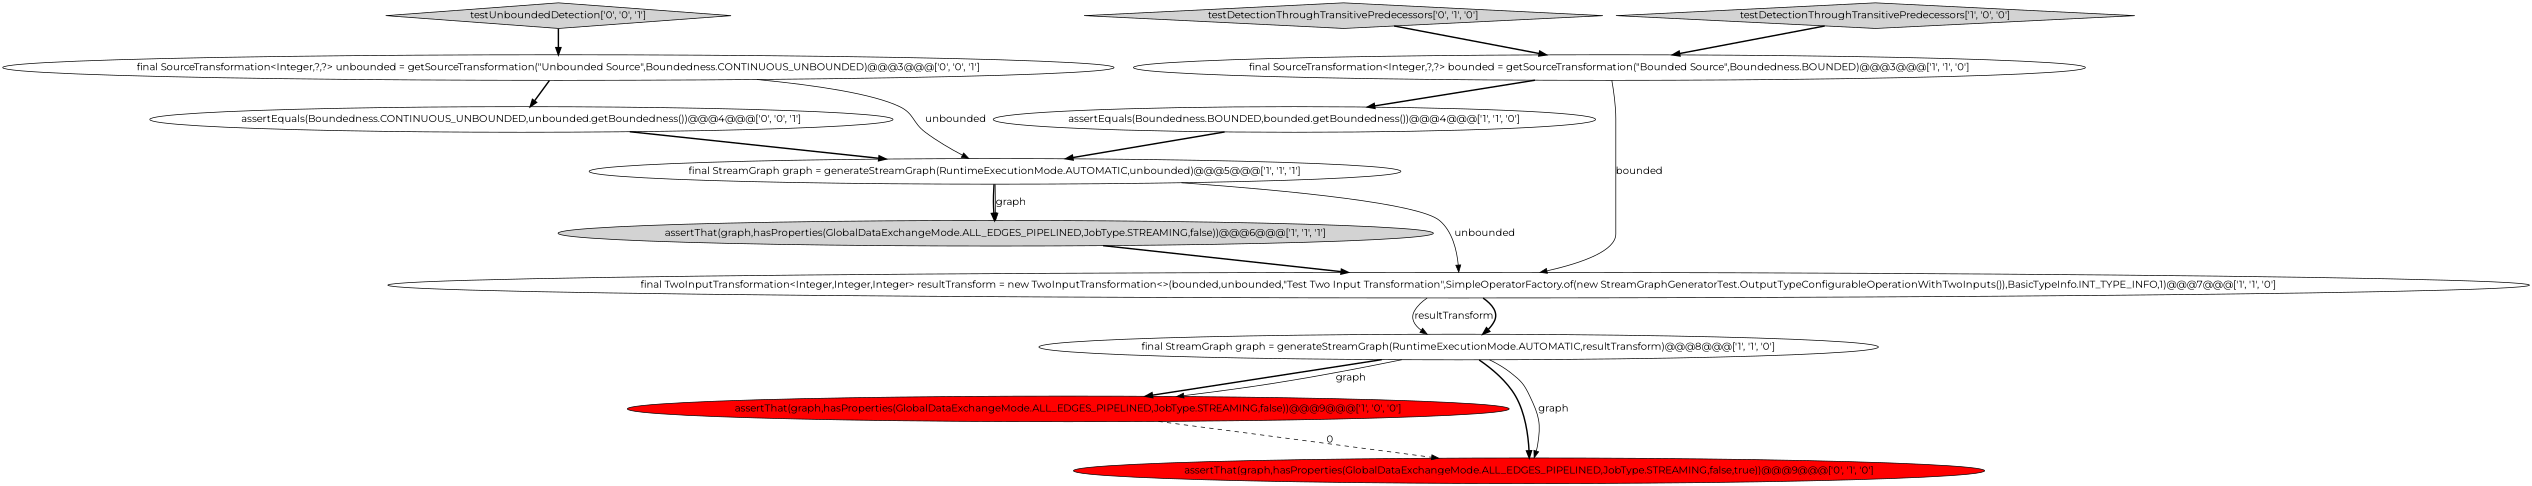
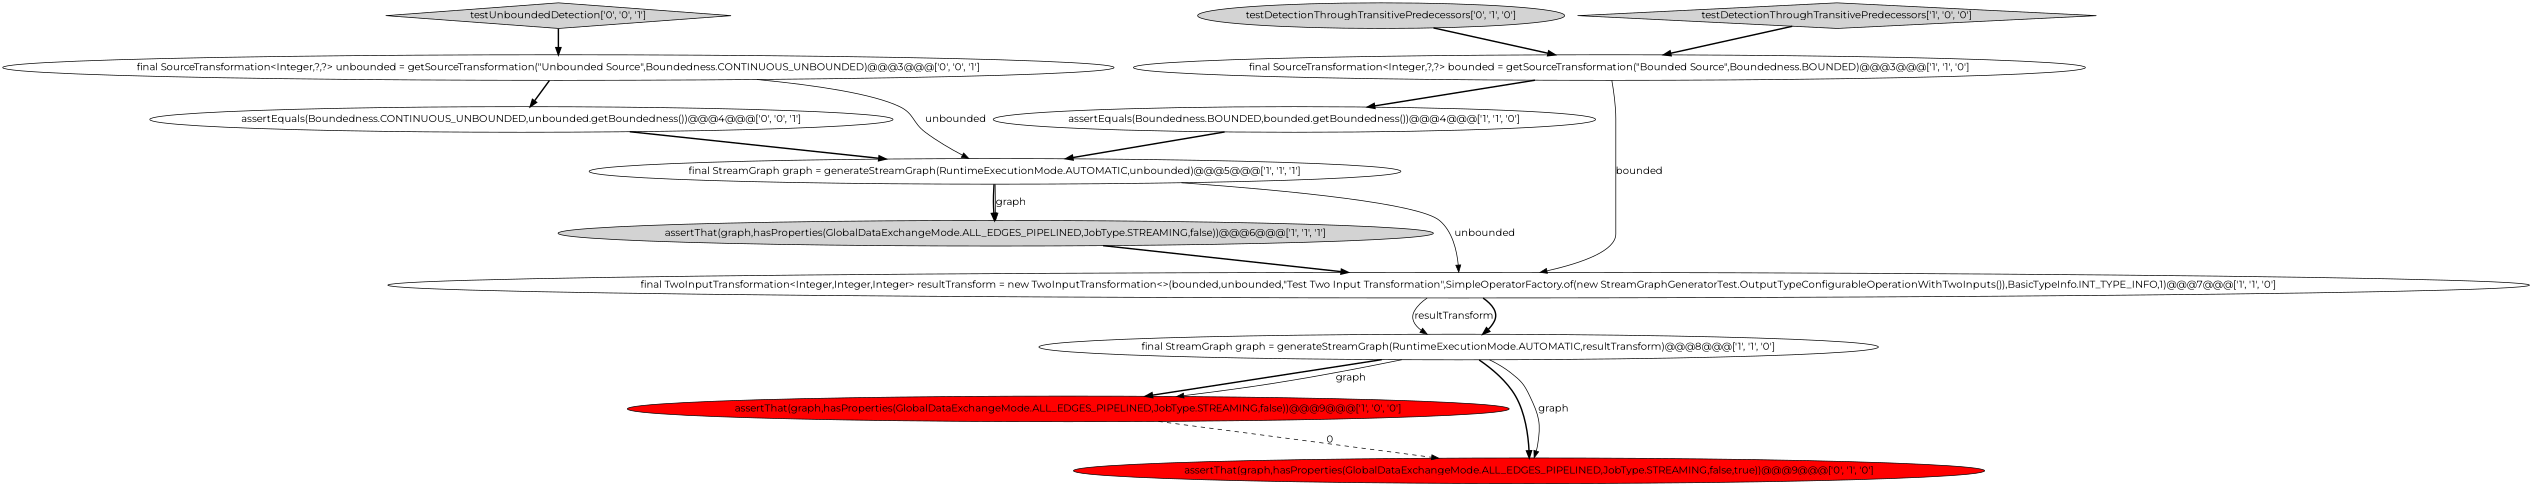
node "testDetectionThroughTransitivePredecessors['0', '1', '0']": shape diamond -> ellipse
